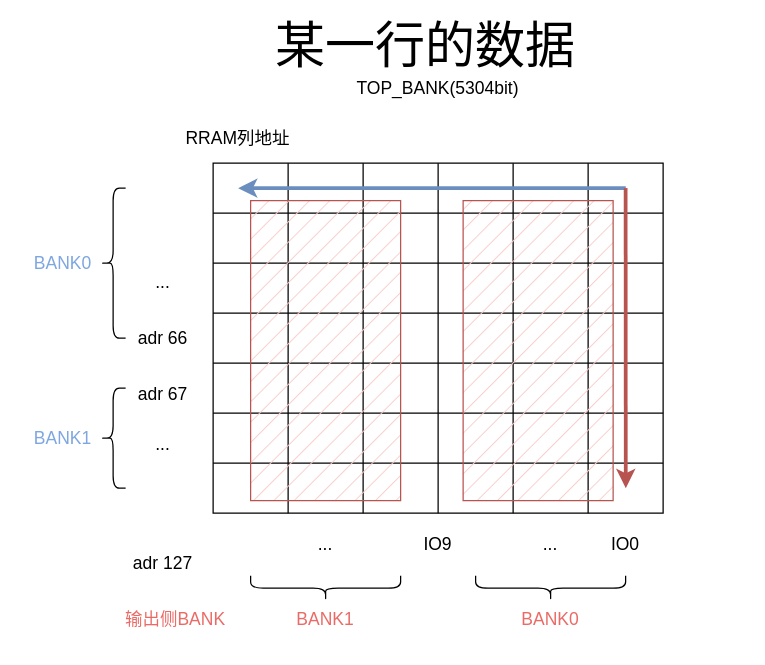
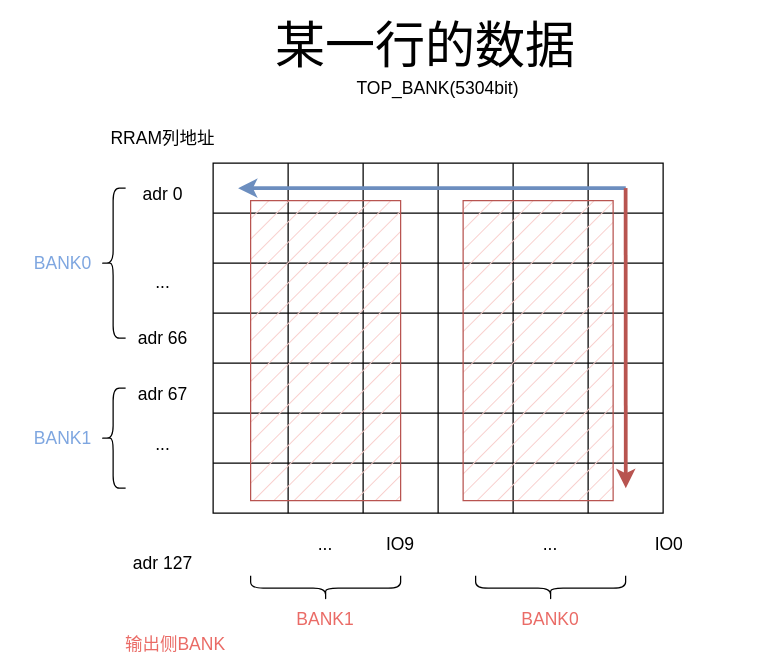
node "RRAM列地址": moved (238, 138) -> (163, 138)
node "adr 0": added
node "IO9": moved (438, 544) -> (401, 544)
node "IO0": moved (626, 544) -> (669, 544)
node "输出侧BANK": moved (176, 619) -> (176, 644)
